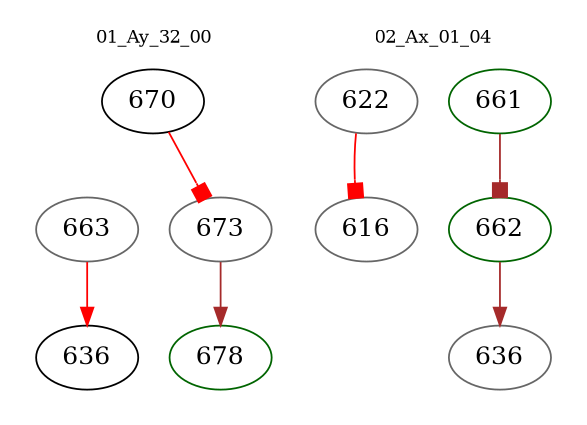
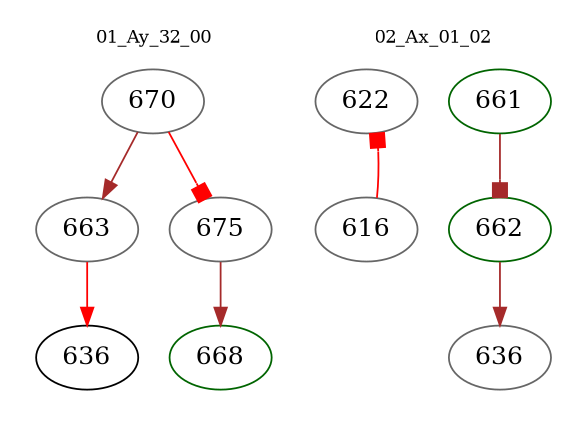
cluster "02_Ax_01_04": label "02_Ax_01_04" -> "02_Ax_01_02"
node "670": color black -> gray40
edge "670" -> "663": added
edge "622" -> "616": reversed
node "673": label "673" -> "675"
node "678": label "678" -> "668"
